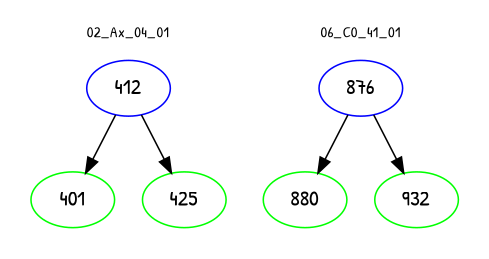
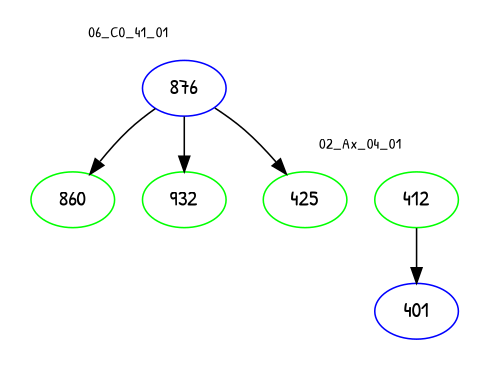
node "412": color blue -> green
edge "412" -> "425": now "876" -> "425"
node "401": color green -> blue
node "880": label "880" -> "860"
